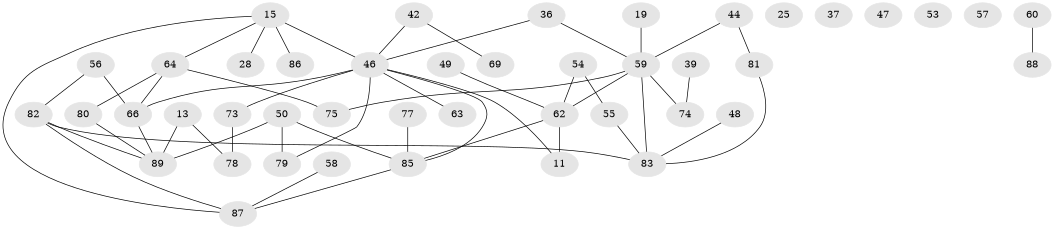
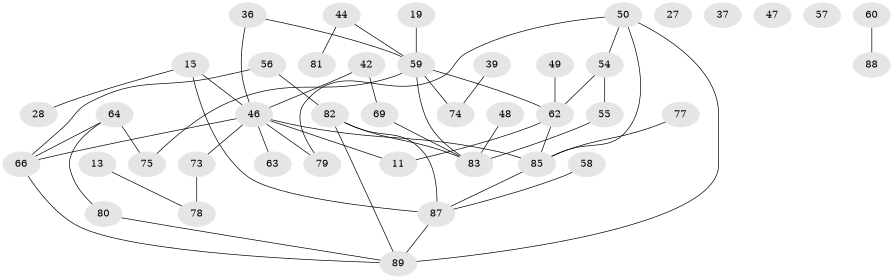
node "25": label "25" -> "27"
node "53": removed
edge "15" -- "64": removed
edge "50" -- "54": added
node "86": removed
edge "13" -- "89": now "87" -- "89"
edge "81" -- "83": now "69" -- "83"
